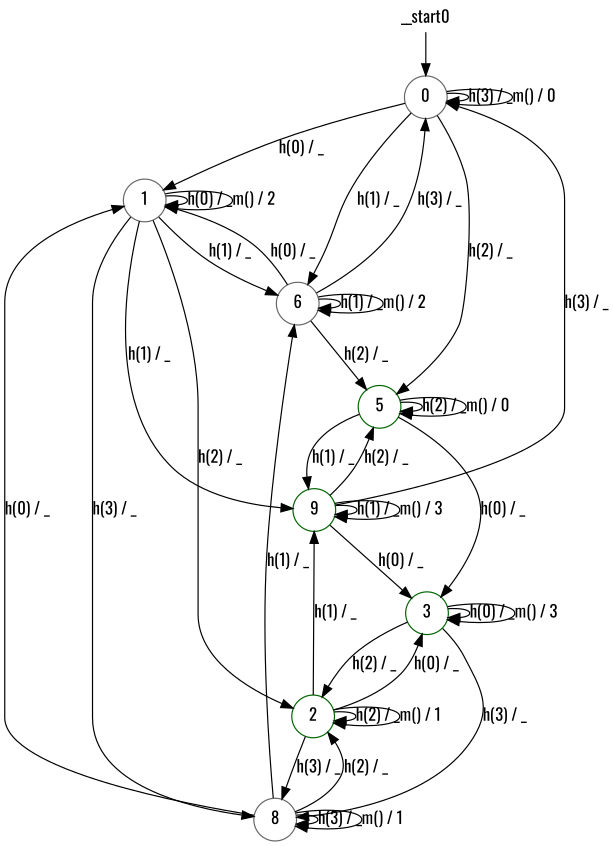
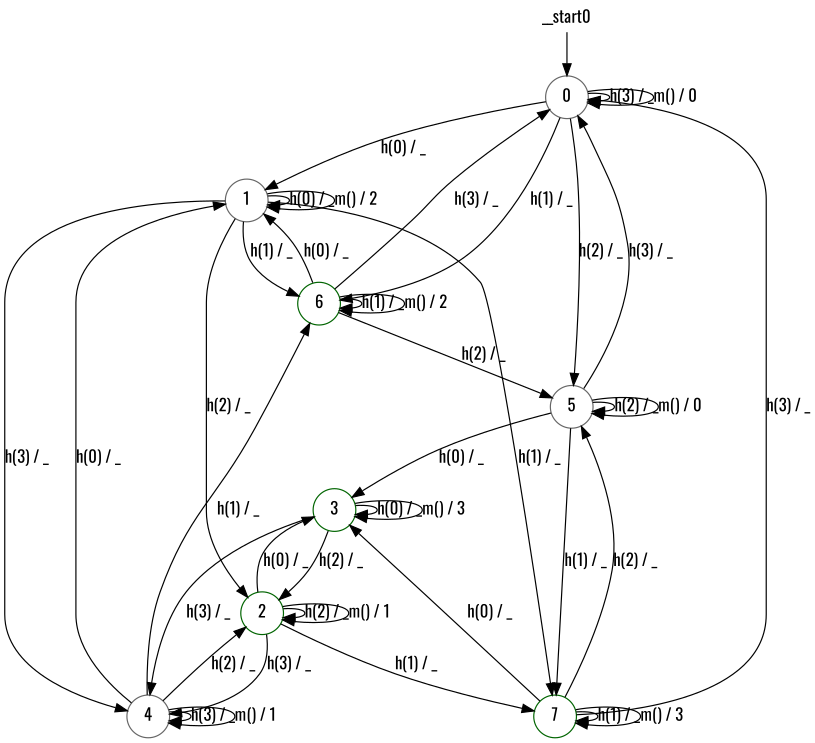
edge "5" -> "0": added, label "h(3) / _"
node "6": color gray40 -> darkgreen
node "5": color darkgreen -> gray40
node "9": label "9" -> "7"
node "8": label "8" -> "4"
